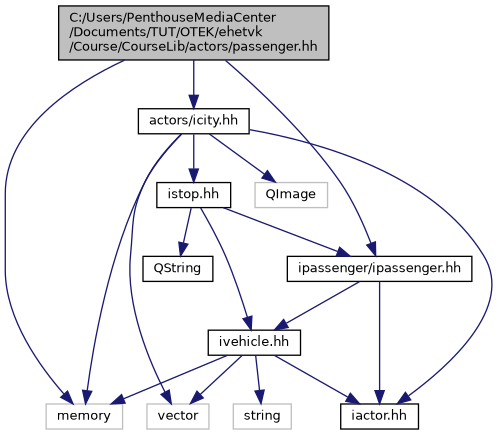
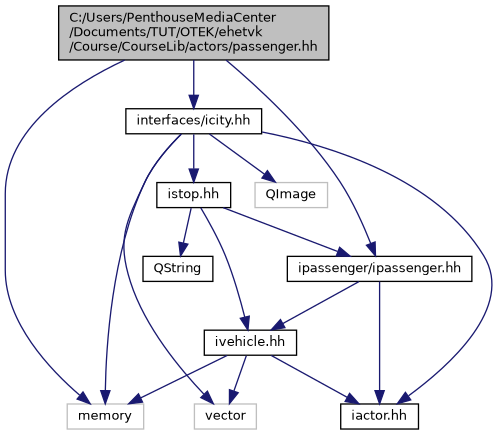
node "actors/icity.hh": label "actors/icity.hh" -> "interfaces/icity.hh"
node "string": removed
